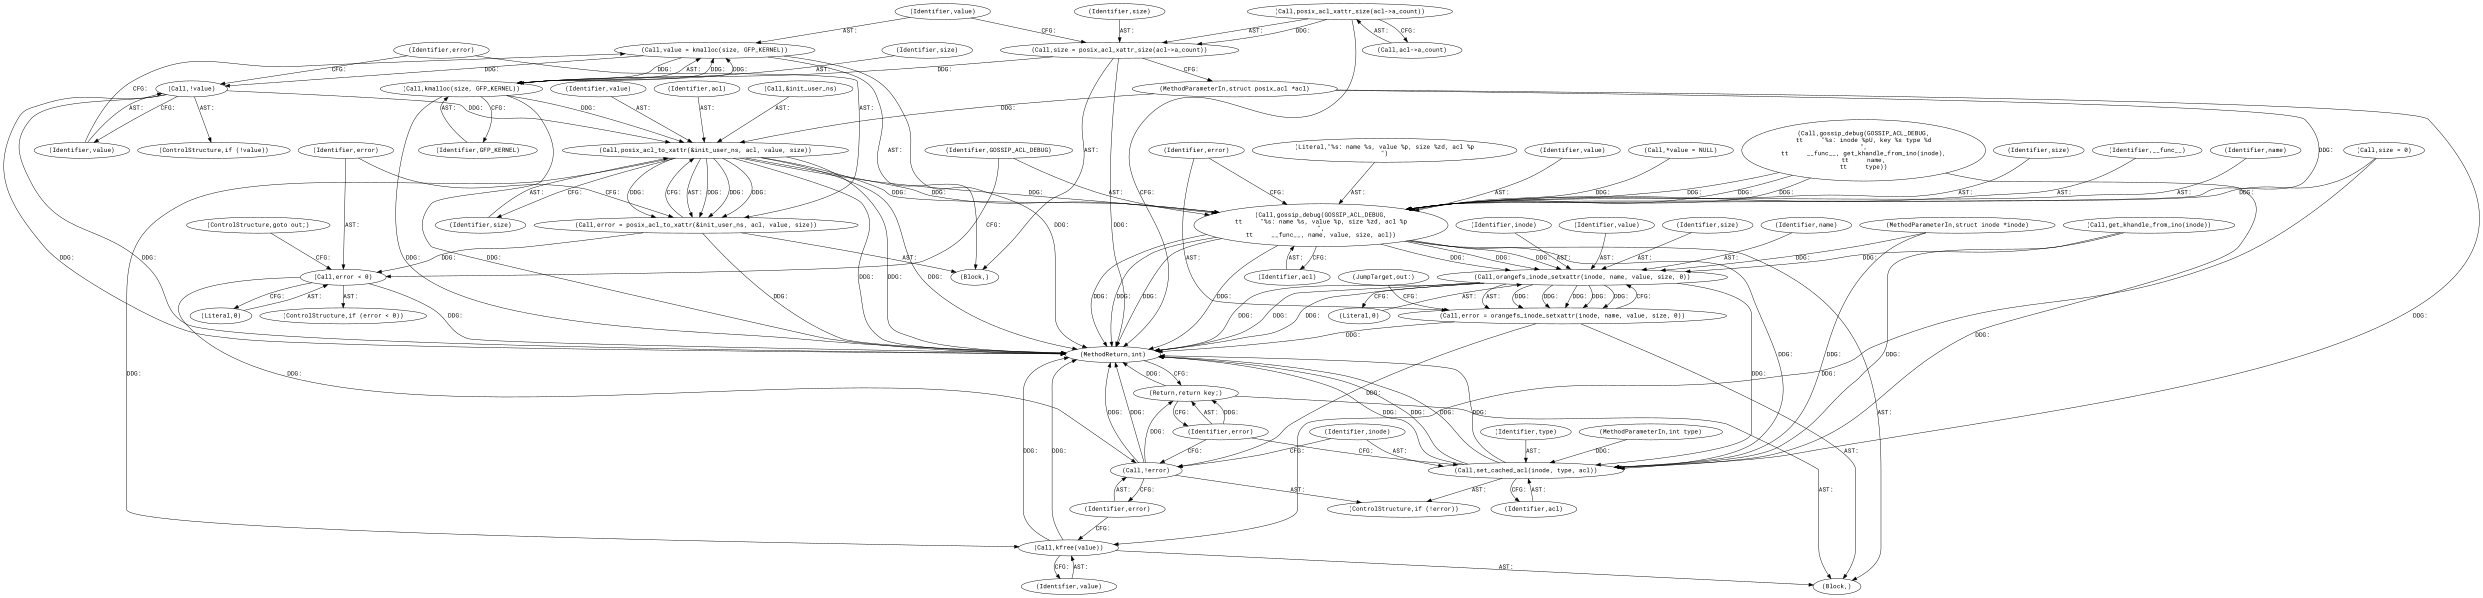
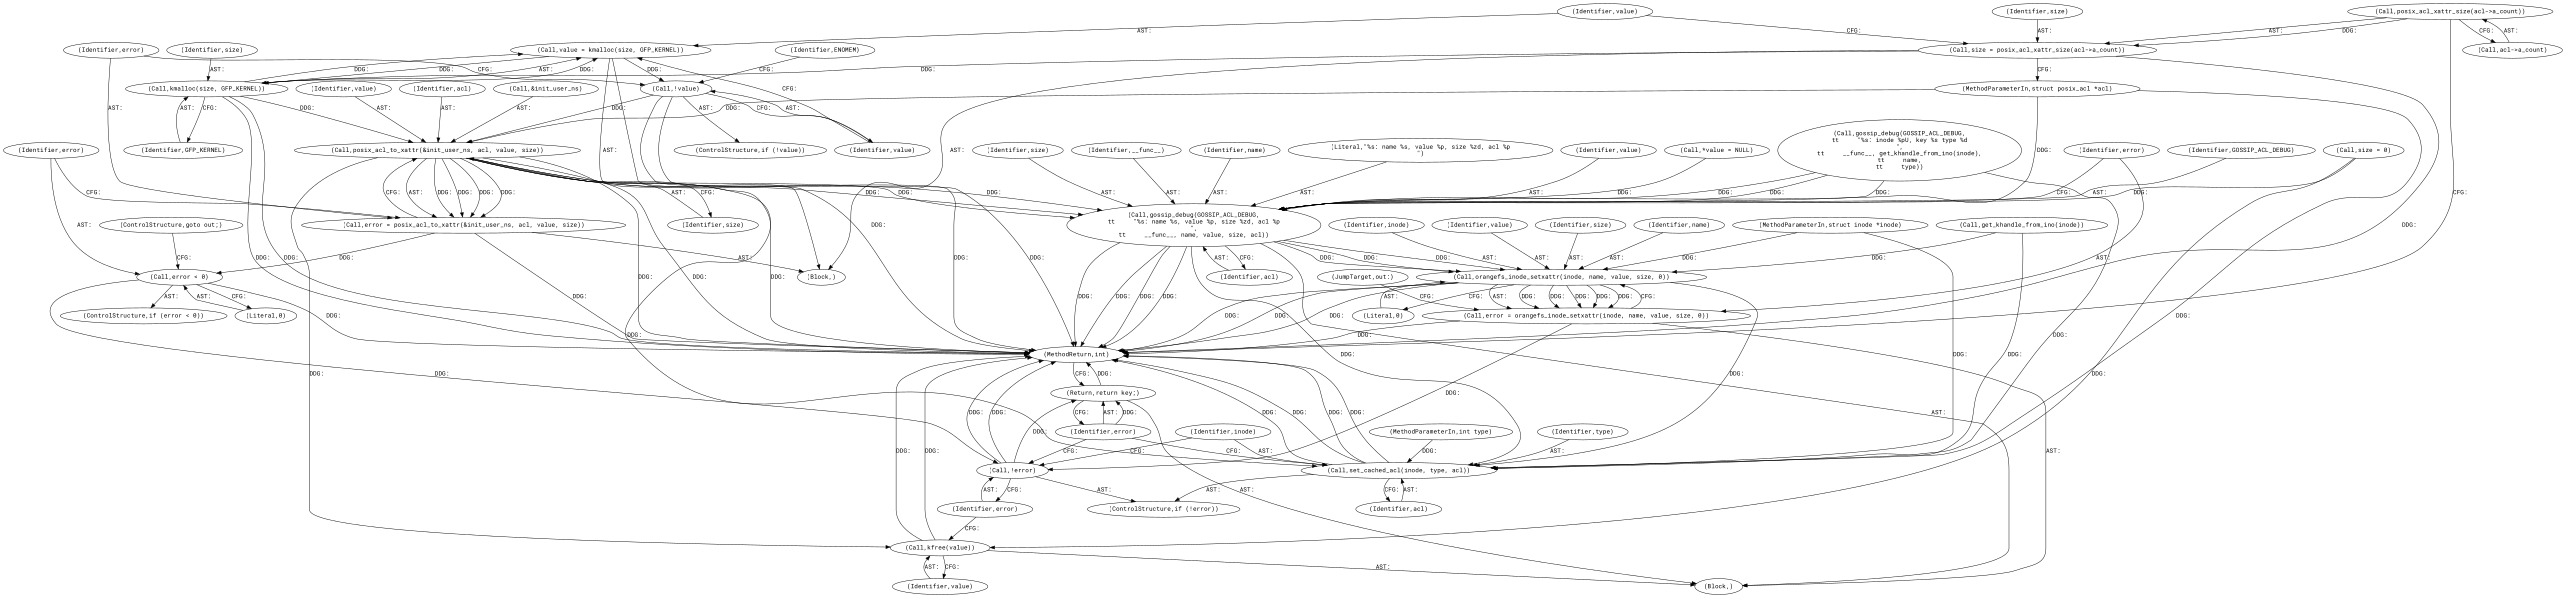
node "(Identifier,ENOMEM)": added
edge "(Identifier,GOSSIP_ACL_DEBUG)" -> "(Call,error < 0)": removed, label "CFG:"
edge "(Call,posix_acl_to_xattr(&init_user_ns, acl, value, size))" -> "(Call,set_cached_acl(inode, type, acl))": added, label "DDG:"
